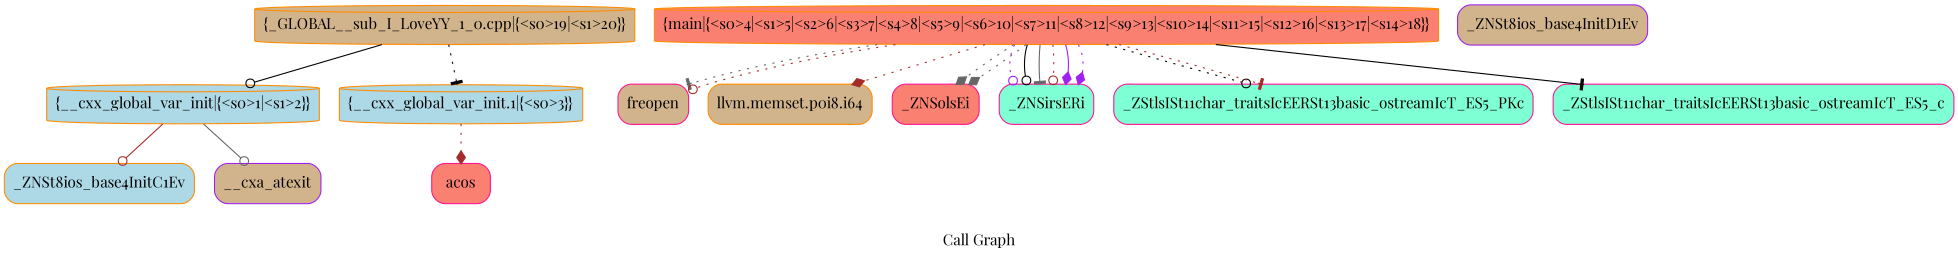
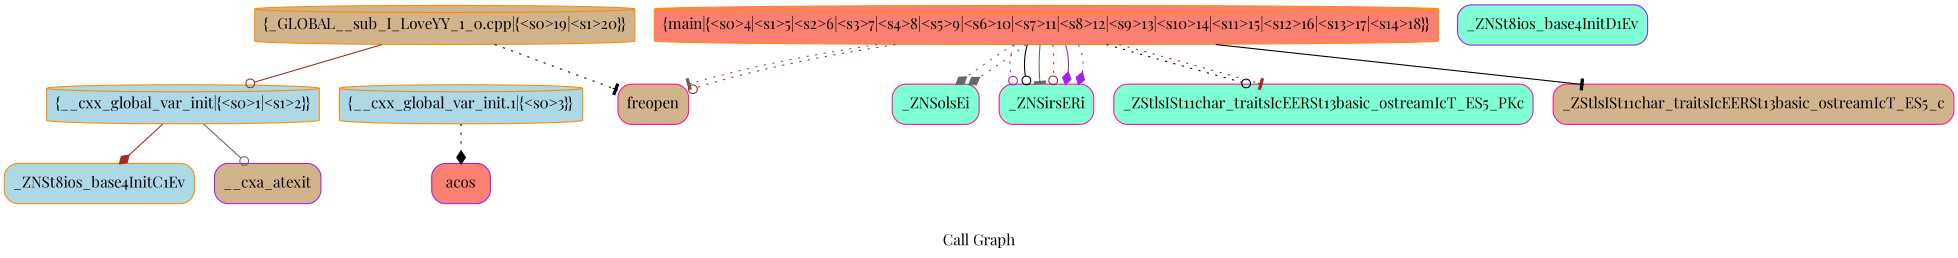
node "_ZNSt8ios_base4InitD1Ev": fillcolor tan -> aquamarine
edge "{_GLOBAL__sub_I_LoveYY_1_0.cpp|{<s0>19|<s1>20}}" -> "{__cxx_global_var_init.1|{<s0>3}}": now "{_GLOBAL__sub_I_LoveYY_1_0.cpp|{<s0>19|<s1>20}}" -> "freopen"
edge "{_GLOBAL__sub_I_LoveYY_1_0.cpp|{<s0>19|<s1>20}}" -> "{__cxx_global_var_init|{<s0>1|<s1>2}}": color black -> brown
node "llvm.memset.p0i8.i64": removed
node "_ZNSolsEi": fillcolor salmon -> aquamarine
node "_ZStlsISt11char_traitsIcEERSt13basic_ostreamIcT_ES5_c": fillcolor aquamarine -> tan
edge "{__cxx_global_var_init.1|{<s0>3}}" -> "acos": color brown -> black
edge "{__cxx_global_var_init|{<s0>1|<s1>2}}" -> "_ZNSt8ios_base4InitC1Ev": arrowhead odot -> diamond
node "acos": color deeppink -> purple
